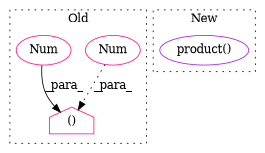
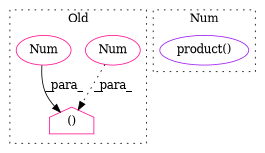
cluster "New": label "New" -> "Num"
